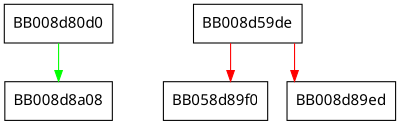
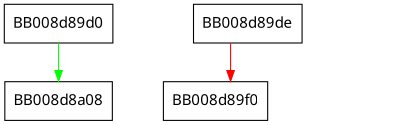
node "BB008d80d0": label "BB008d80d0" -> "BB008d89d0"
node "BB008d59de": label "BB008d59de" -> "BB008d89de"
node "BB058d89f0": label "BB058d89f0" -> "BB008d89f0"
node "BB008d89ed": removed
